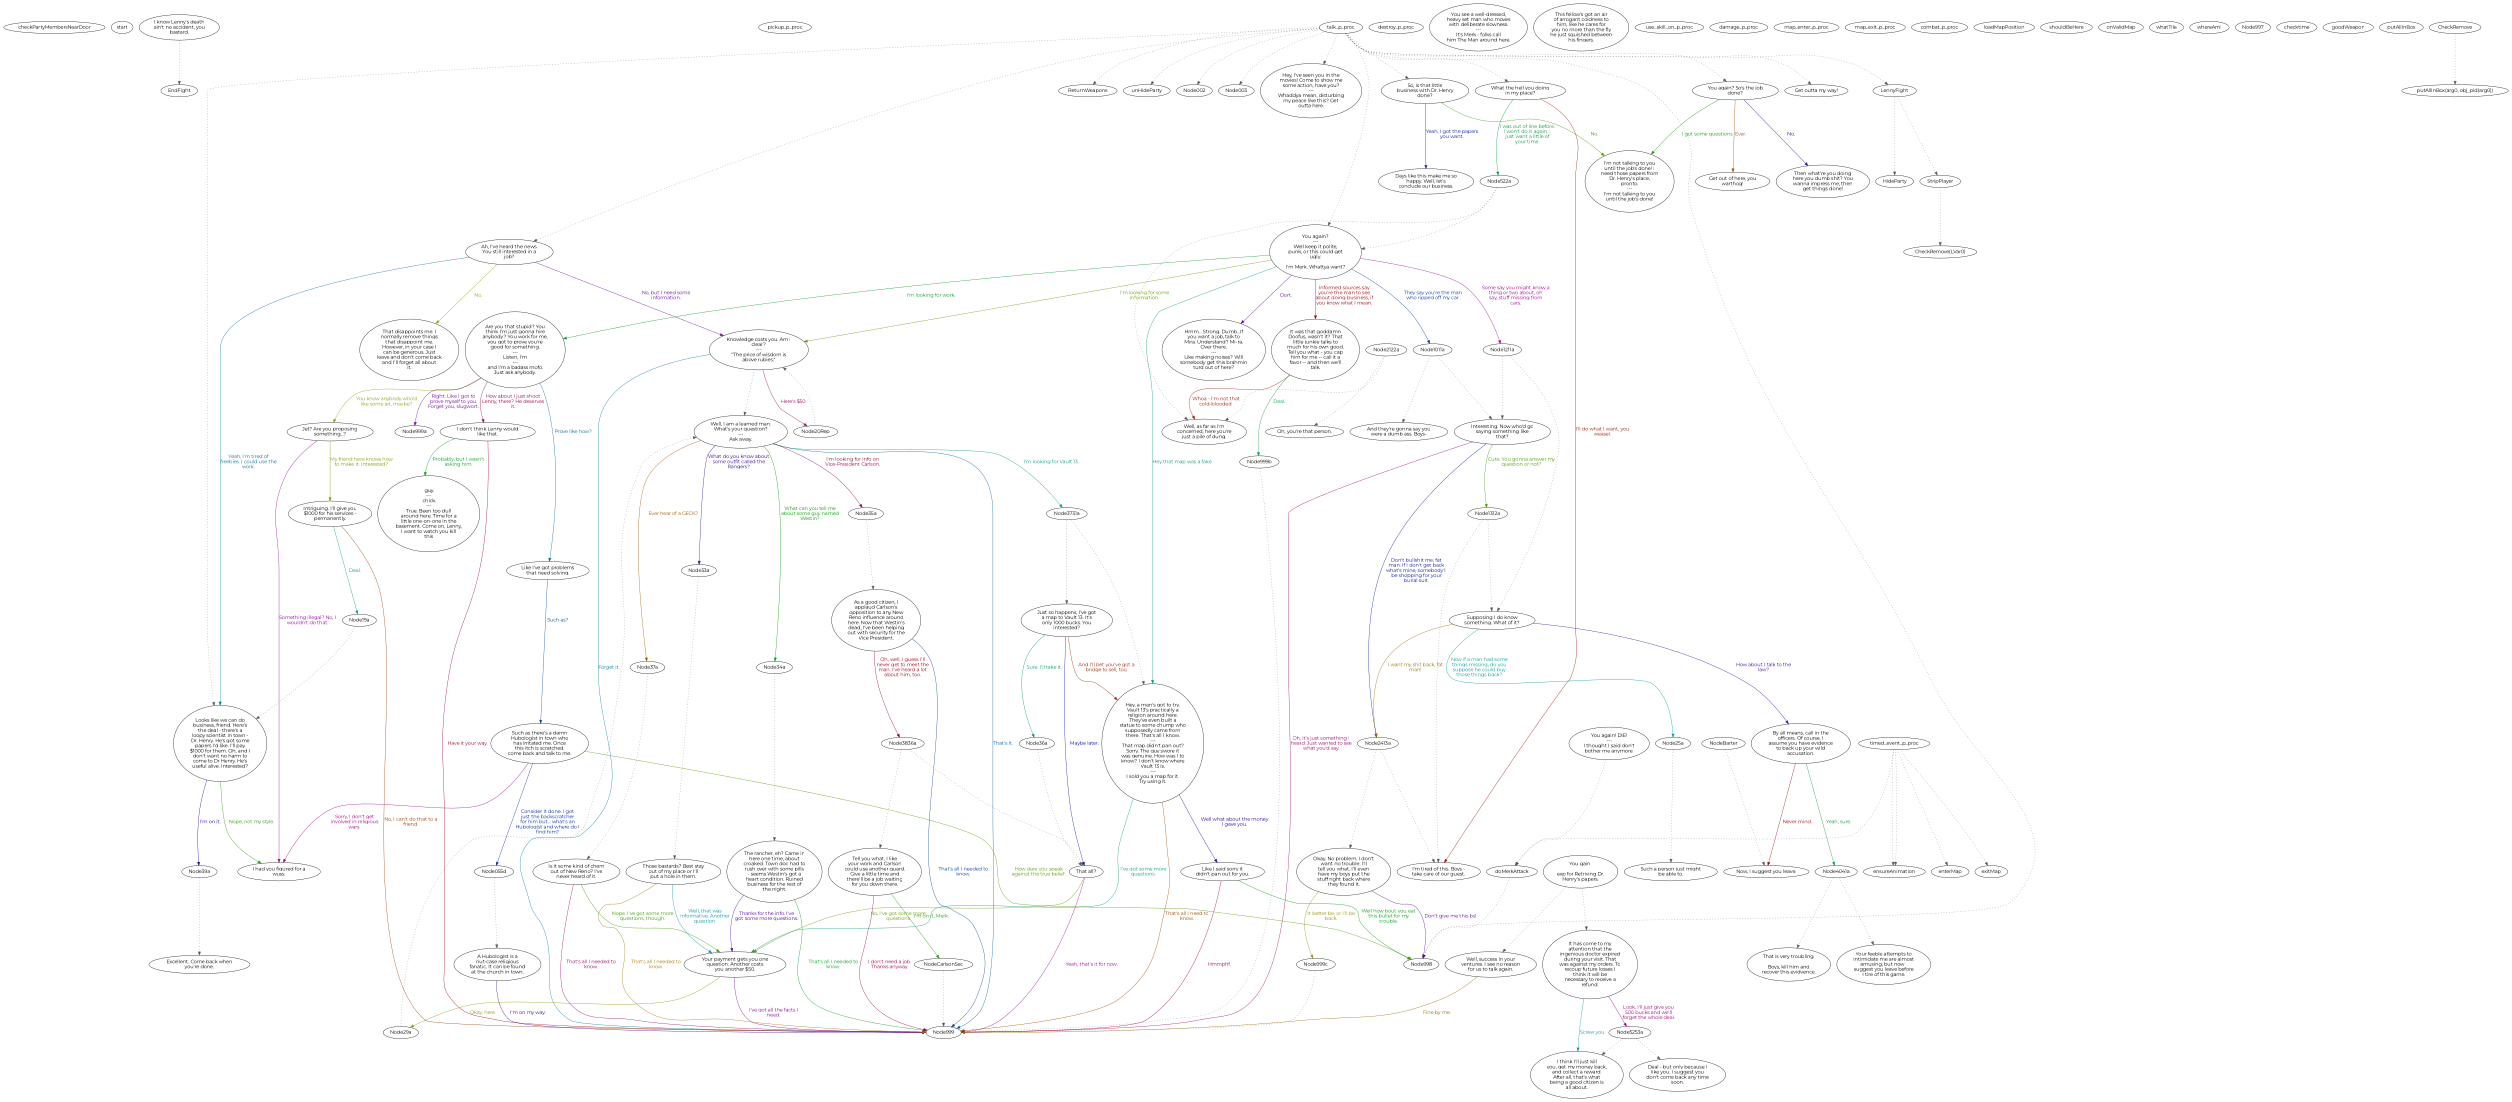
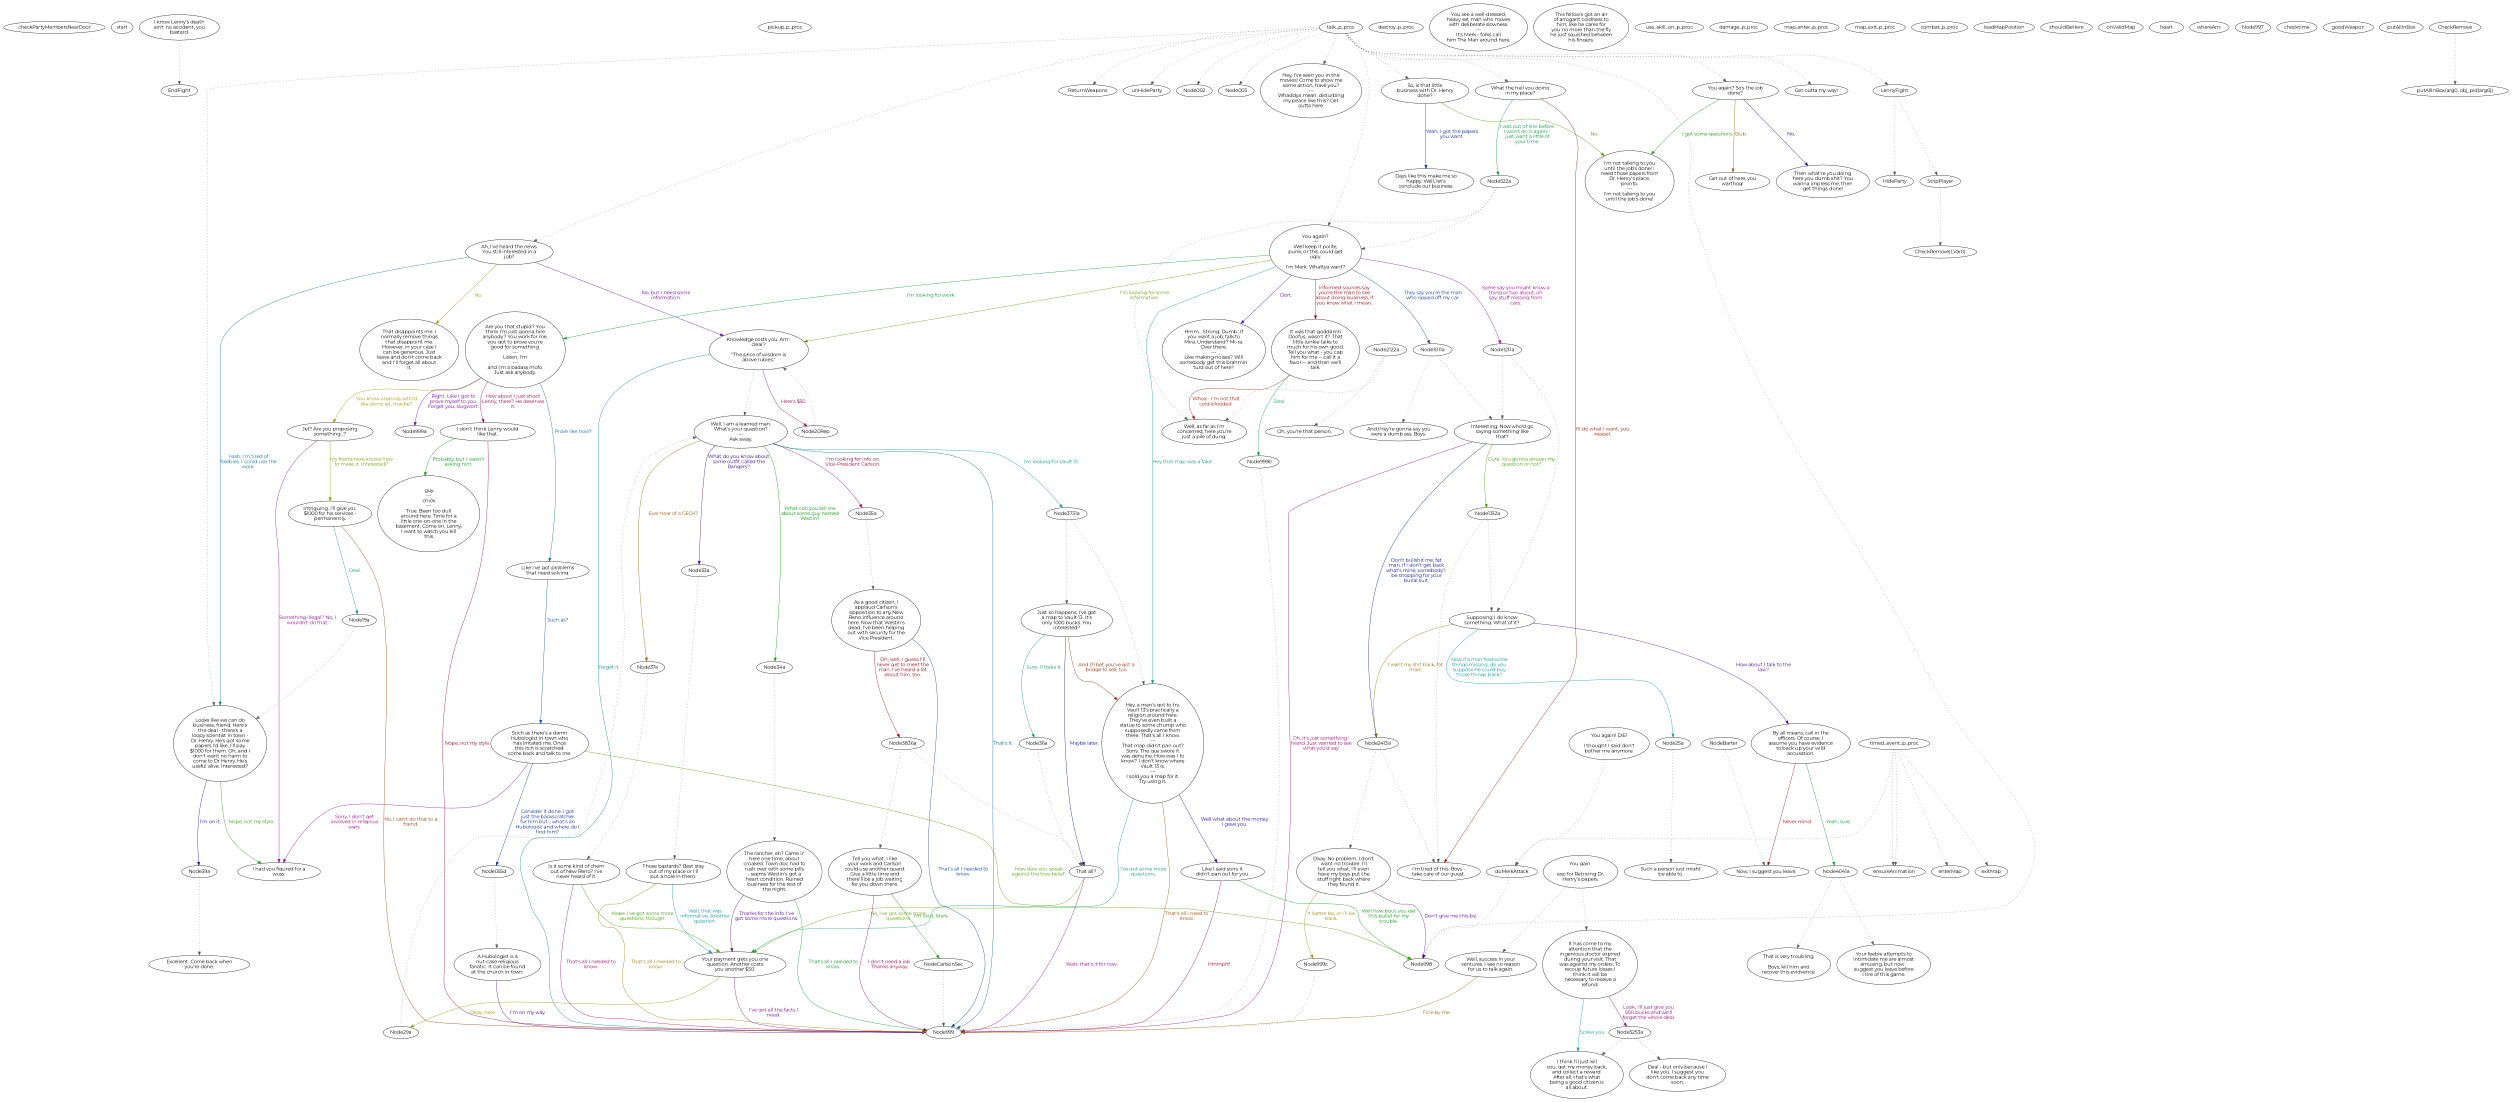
node "whatTile": label "whatTile" -> "heart"
edge "You again? So's the job done?" -> "Get out of here, you warthog!": label "Ever." -> "Glub."
edge "I don't think Lenny would like that." -> "Node999": label "Have it your way." -> "Nope, not my style."
